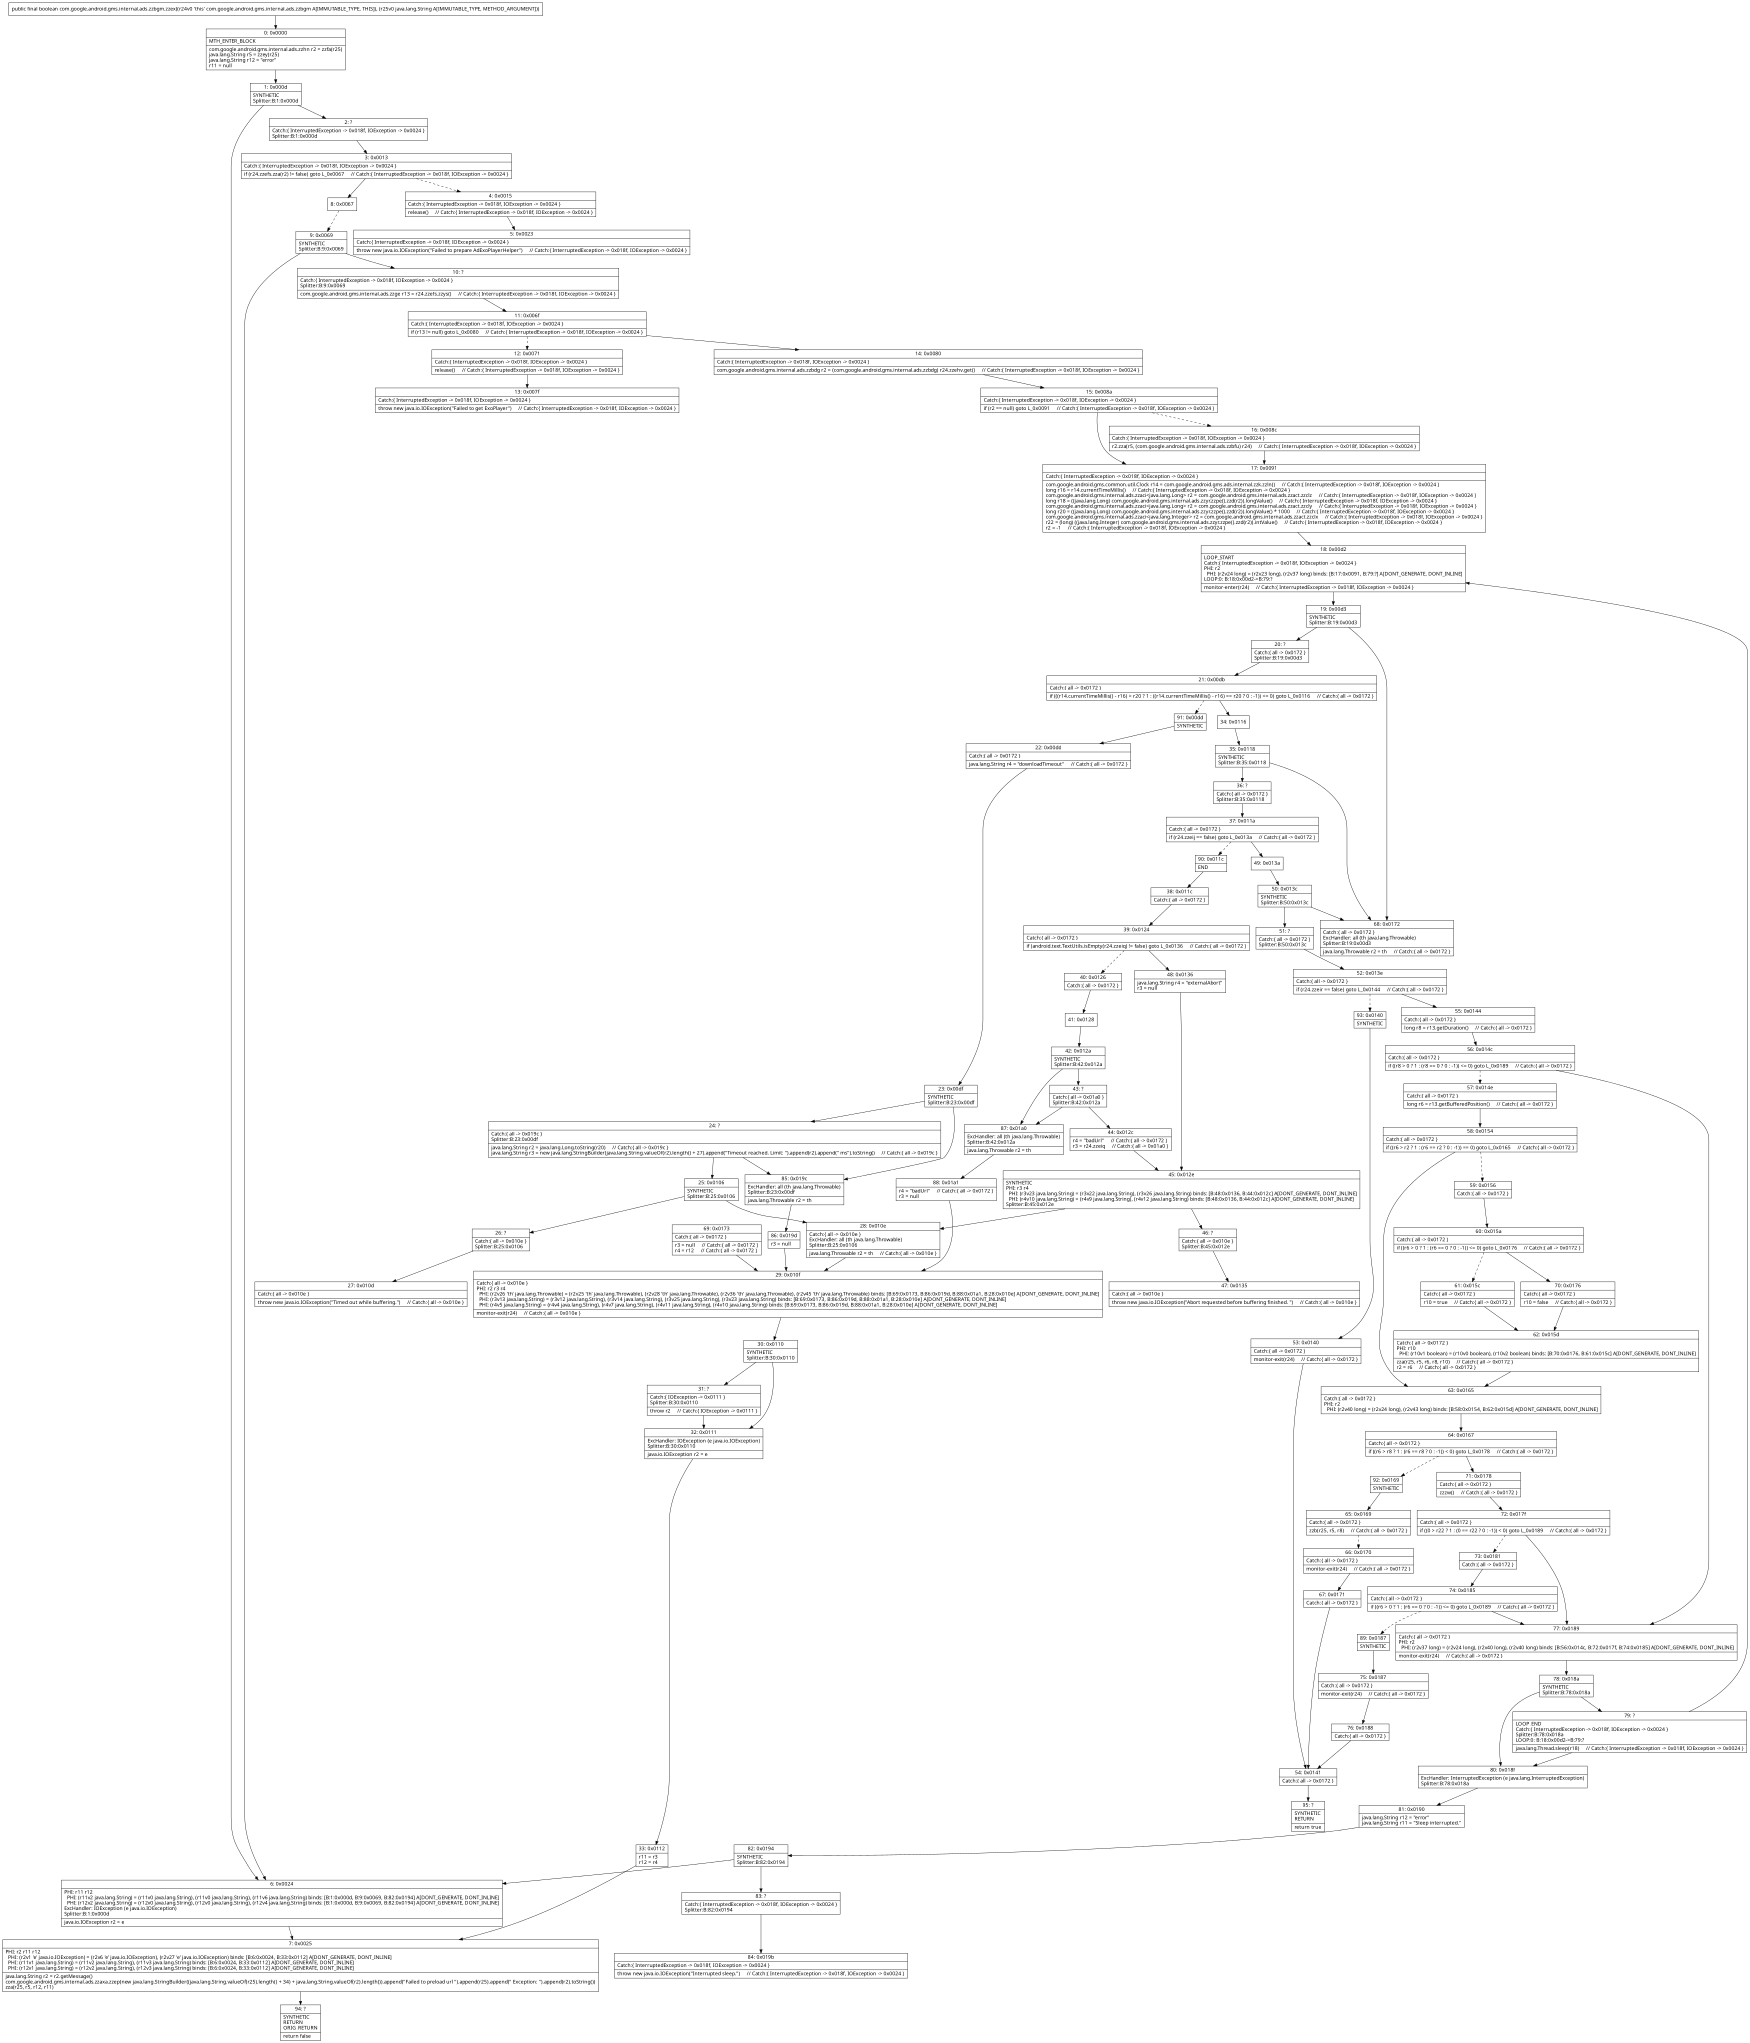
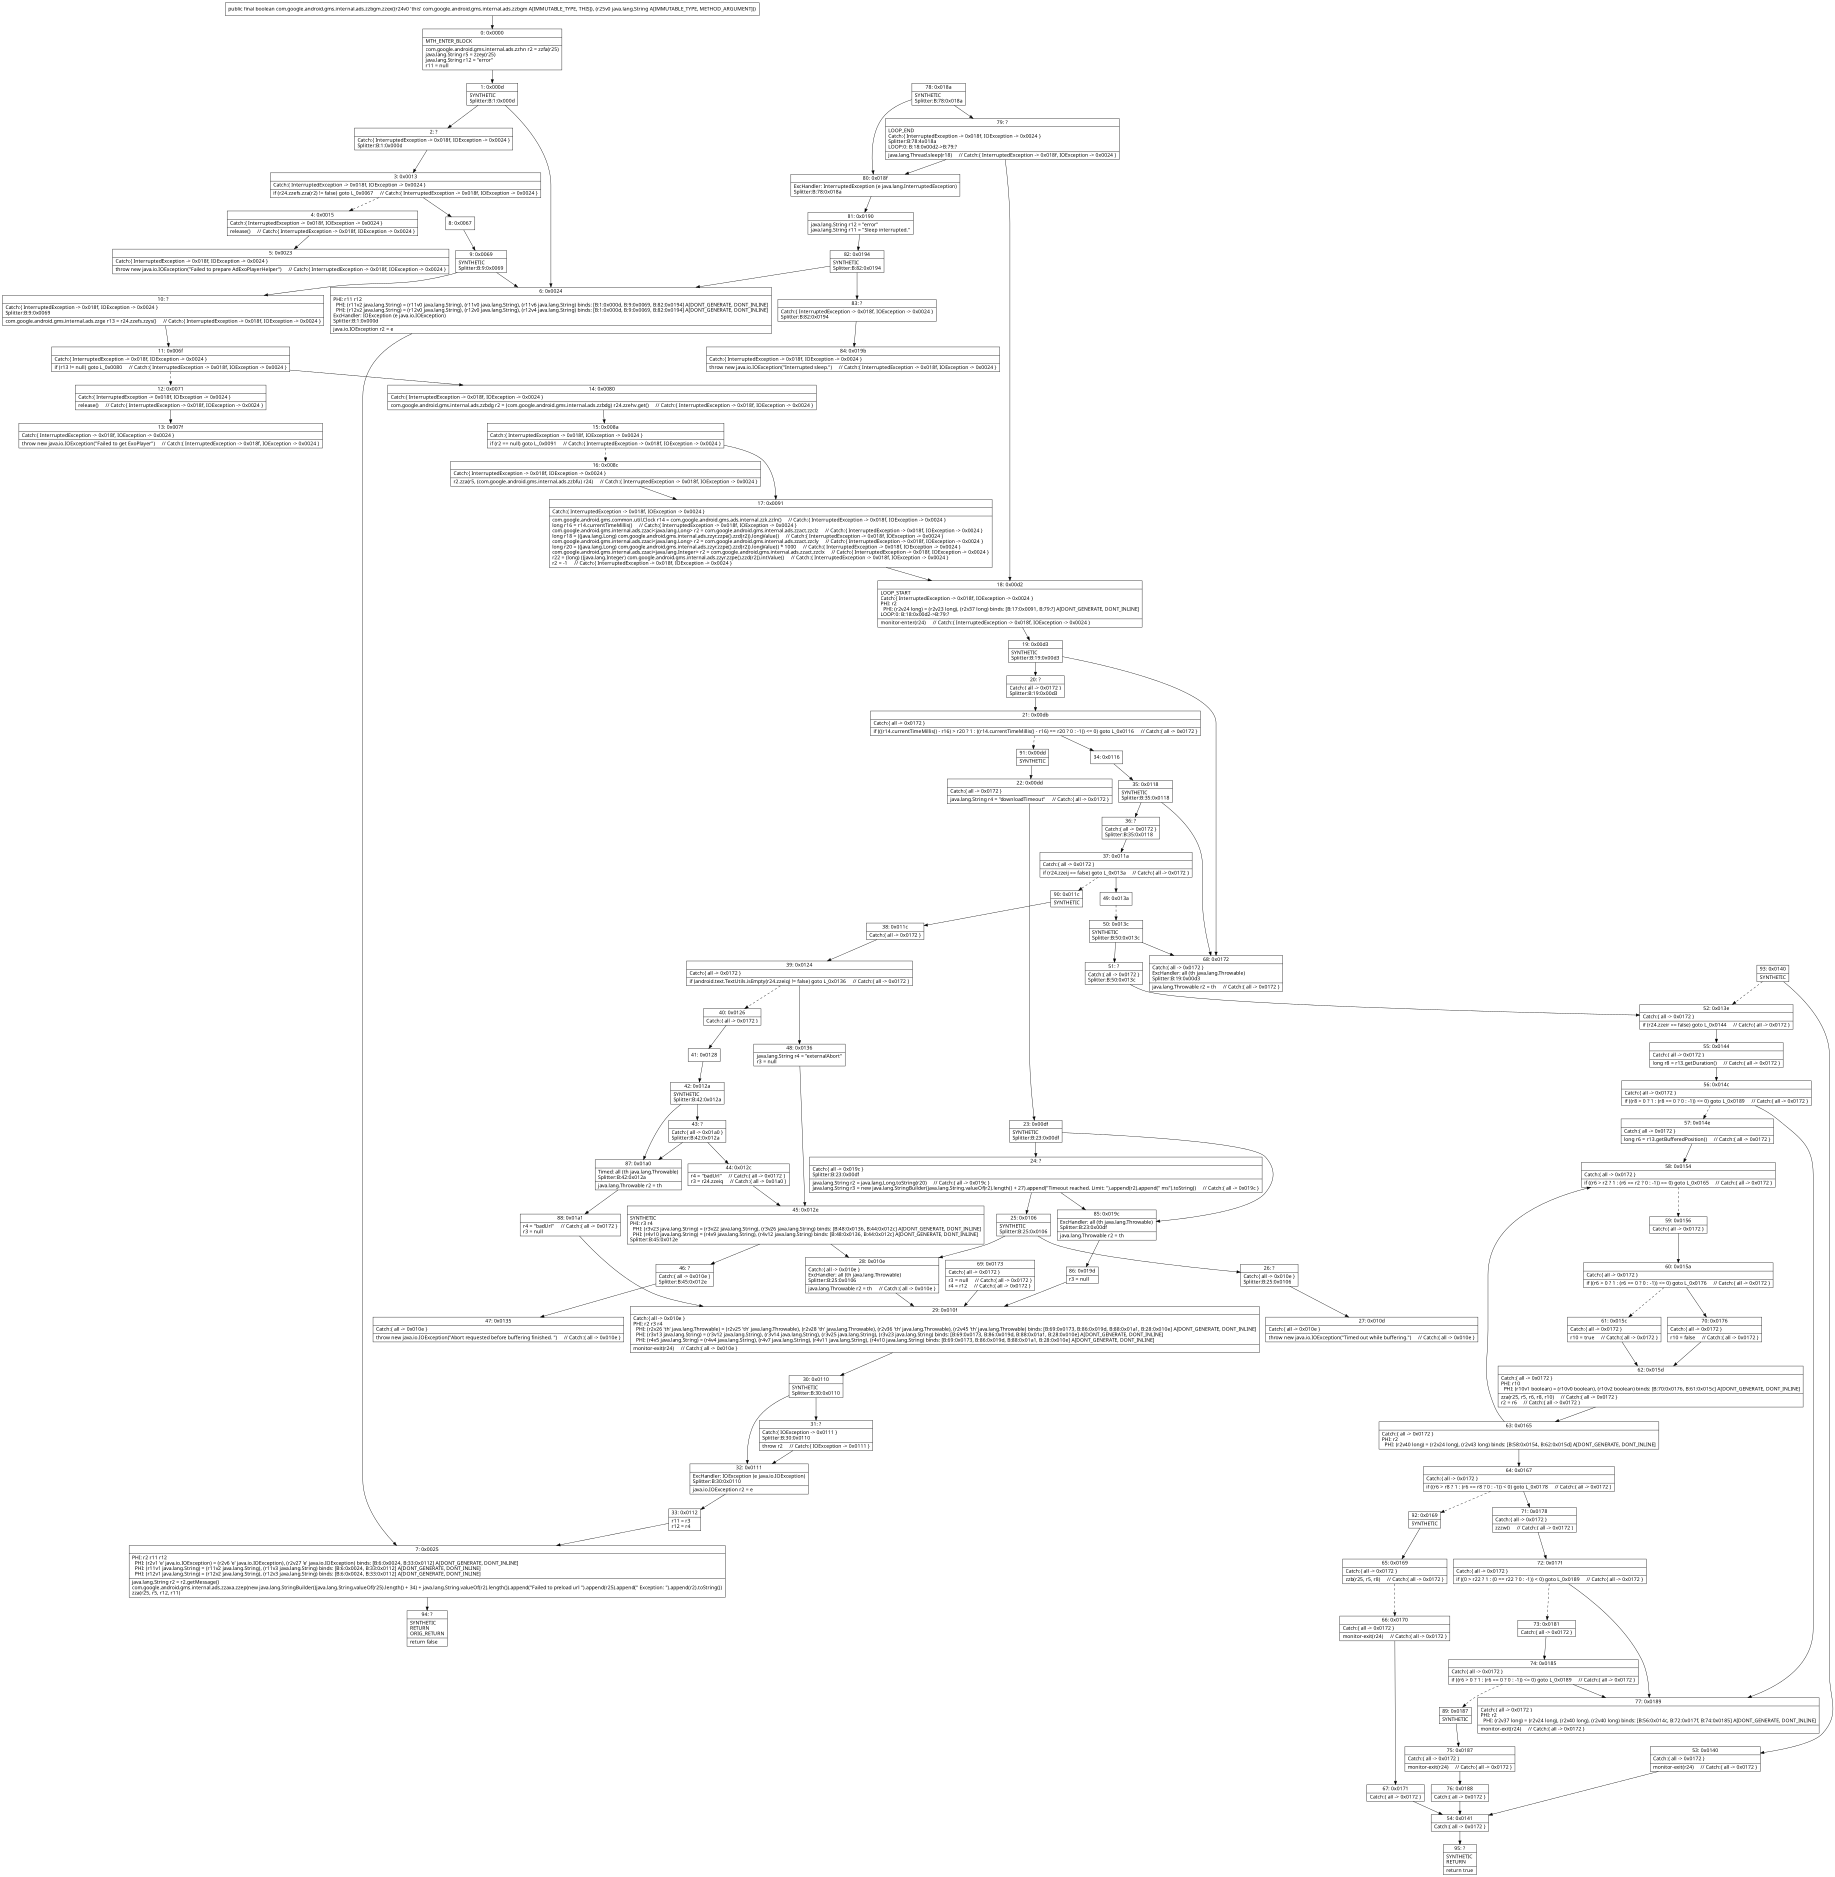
edge "8: 0x0067" -> "9: 0x0069": style dashed -> solid
node "90: 0x011c": text "END" -> "SYNTHETIC"
edge "49: 0x013a" -> "50: 0x013c": style solid -> dashed
edge "52: 0x013e" -> "93: 0x0140": reversed
node "87: 0x01a0": text "ExcHandler: all (th java.lang.Throwable)" -> "Timed: all (th java.lang.Throwable)"
edge "58: 0x0154" -> "63: 0x0165": reversed
edge "77: 0x0189" -> "78: 0x018a": removed
node "79: ?": text "Splitter:B:78:0x018a" -> "Splitter:B:78:4x018a"
